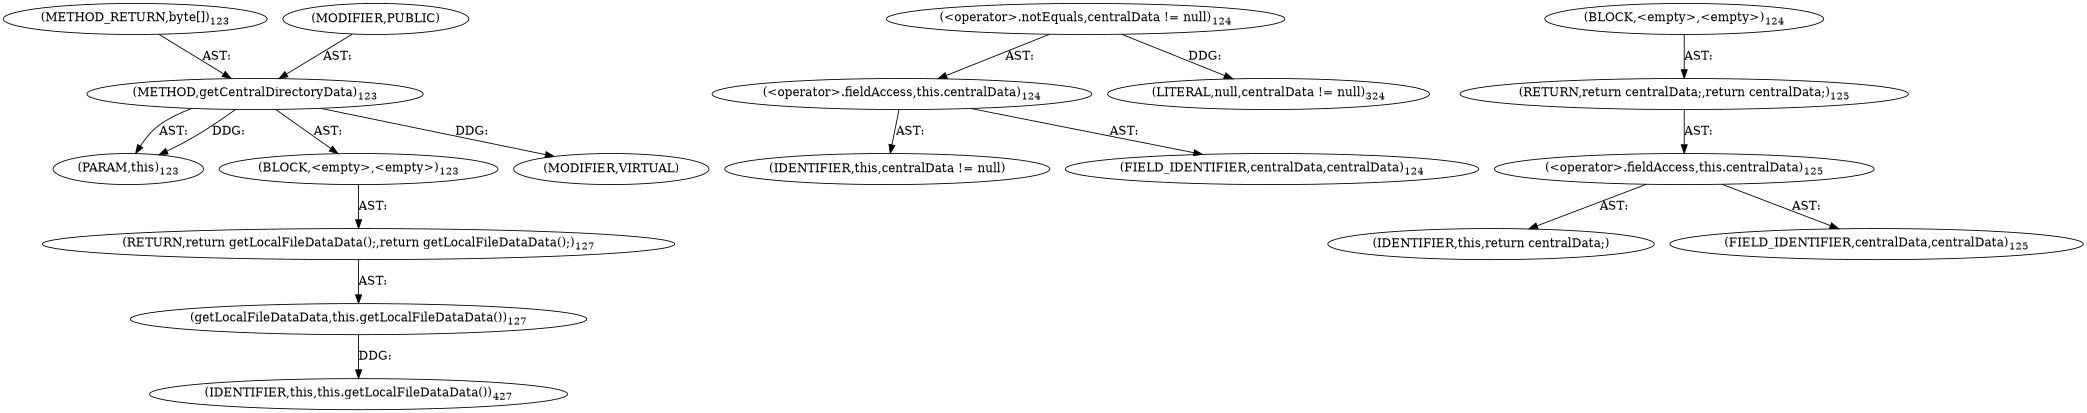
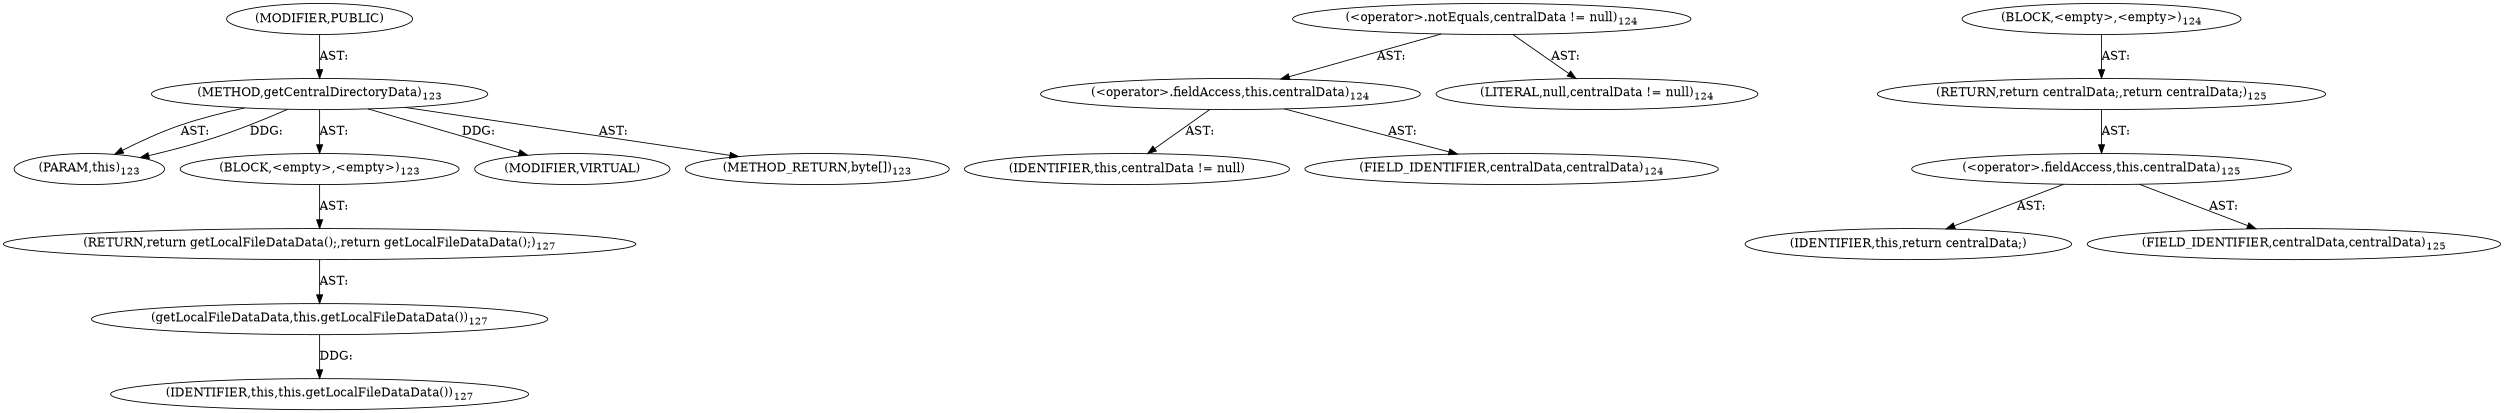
edge "(METHOD_RETURN,byte[])" -> "(METHOD,getCentralDirectoryData)": reversed
edge "(<operator>.notEquals,centralData != null)" -> "(LITERAL,null,centralData != null)": label "DDG: " -> "AST: "
node "(LITERAL,null,centralData != null)": text "324" -> "124"
node "(IDENTIFIER,this,this.getLocalFileDataData())": text "427" -> "127"
